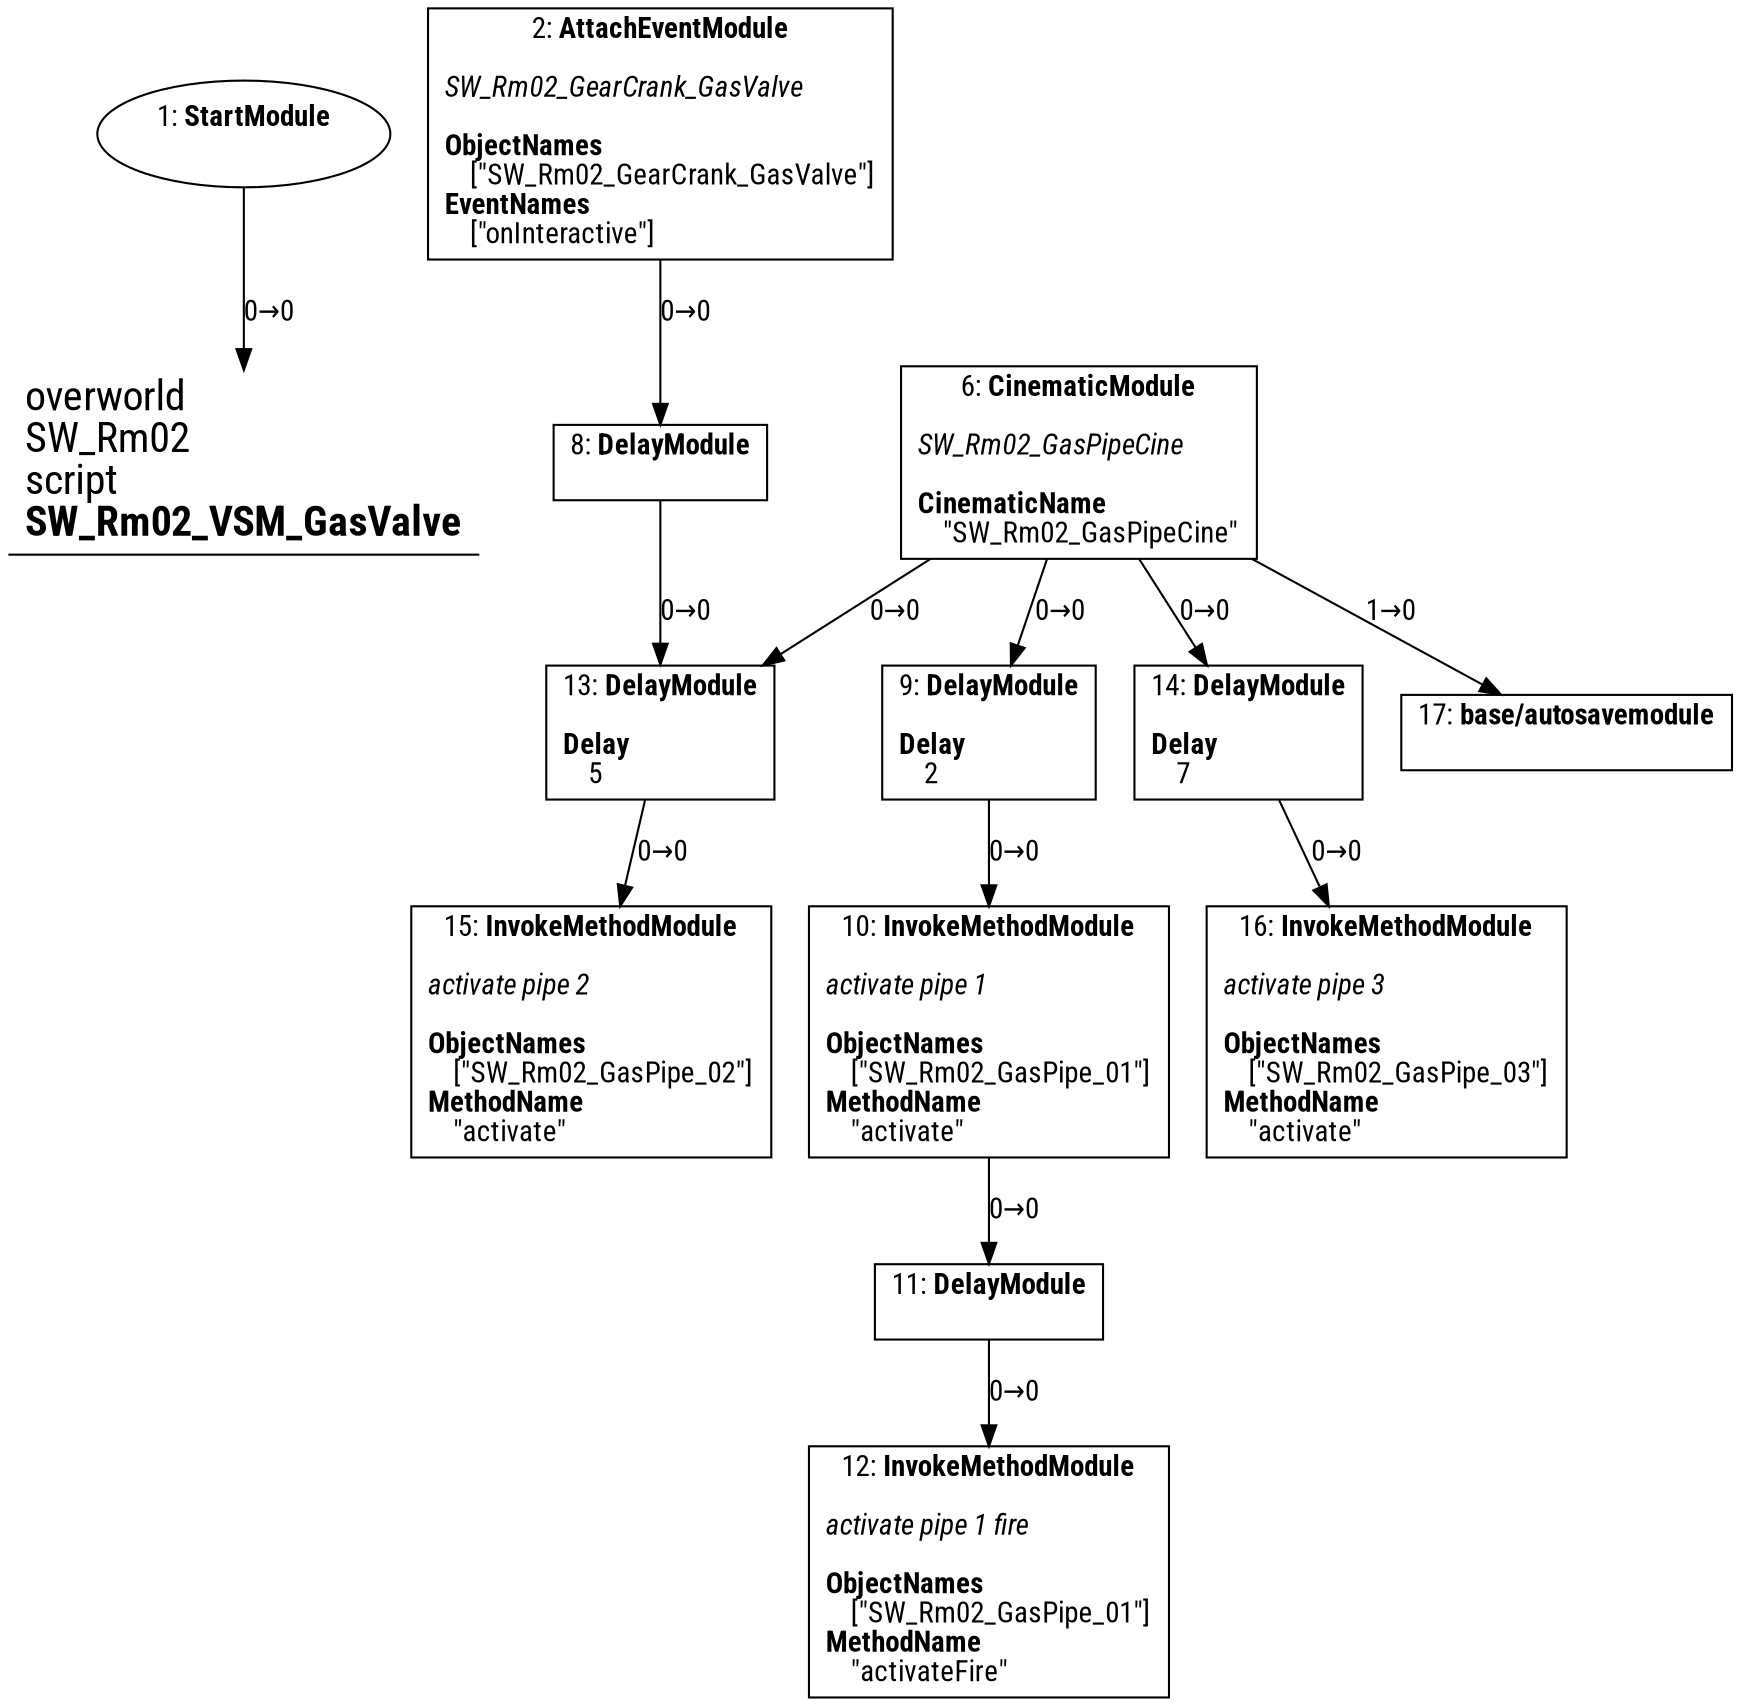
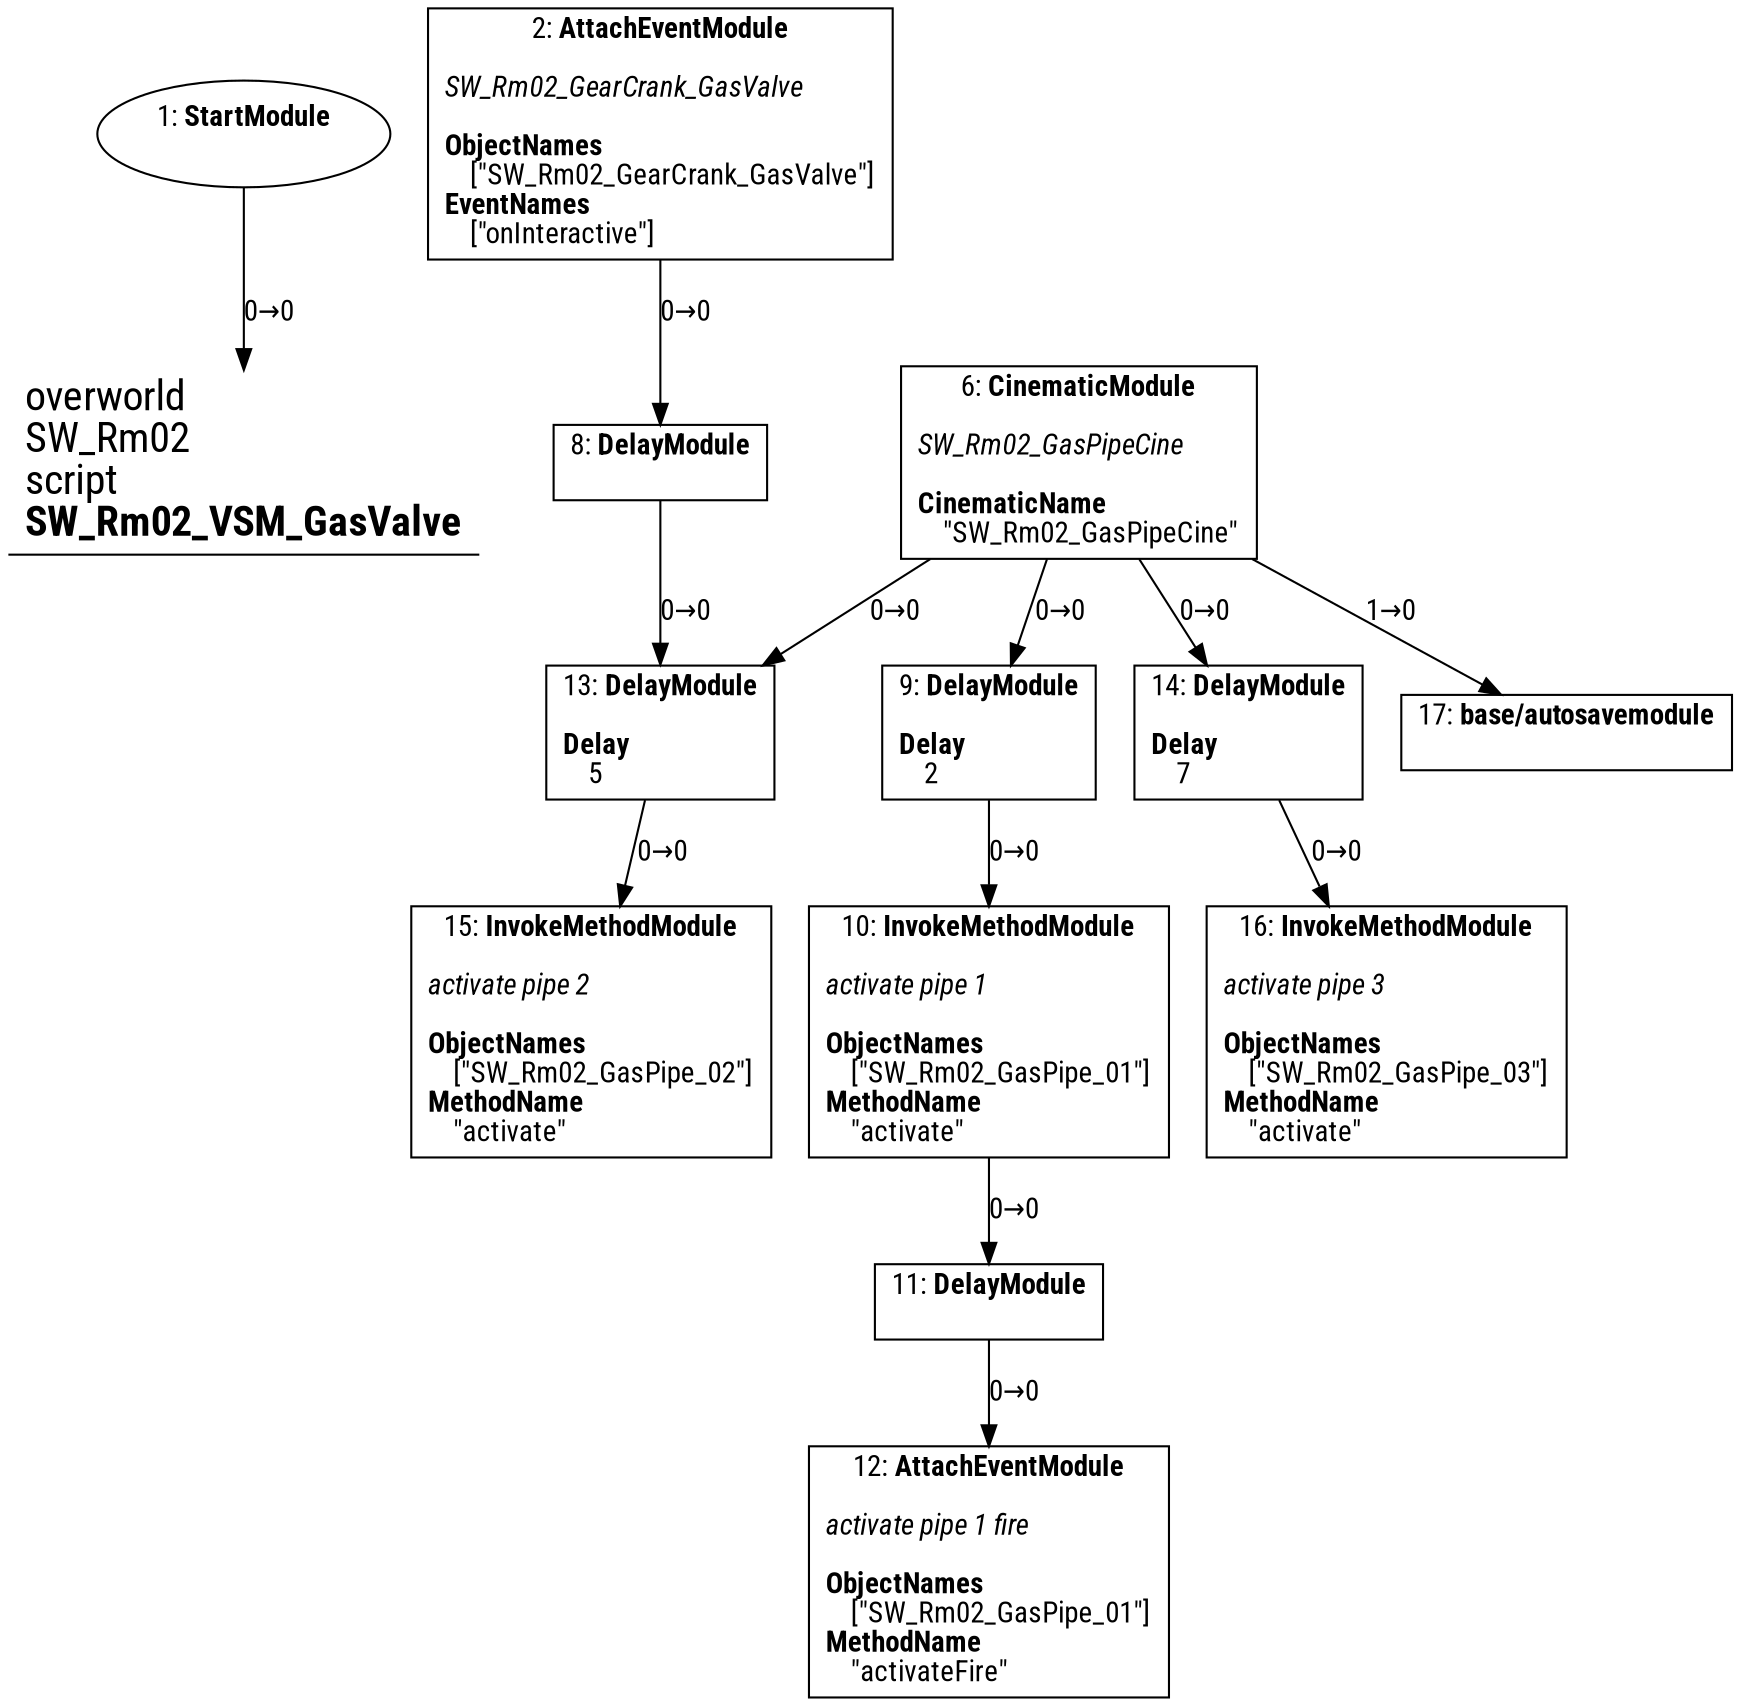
node "12:": text "InvokeMethodModule" -> "AttachEventModule"
